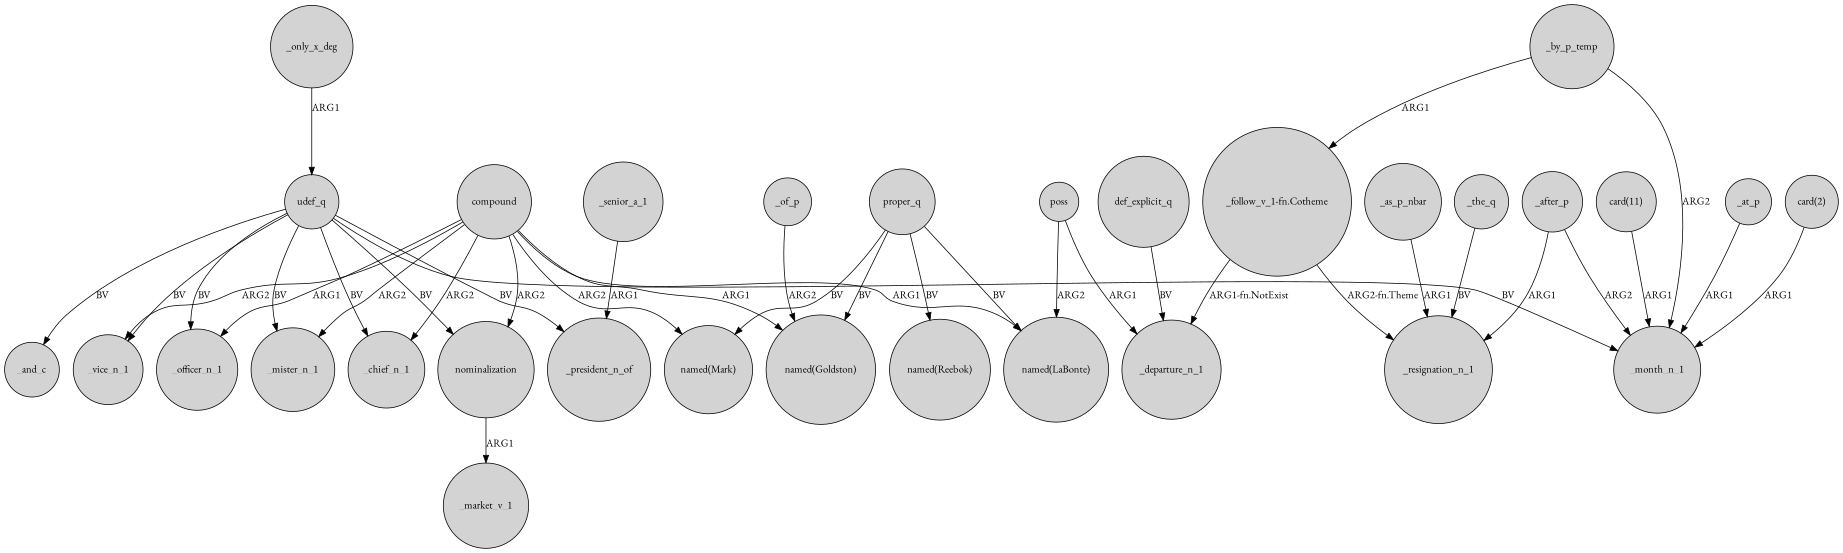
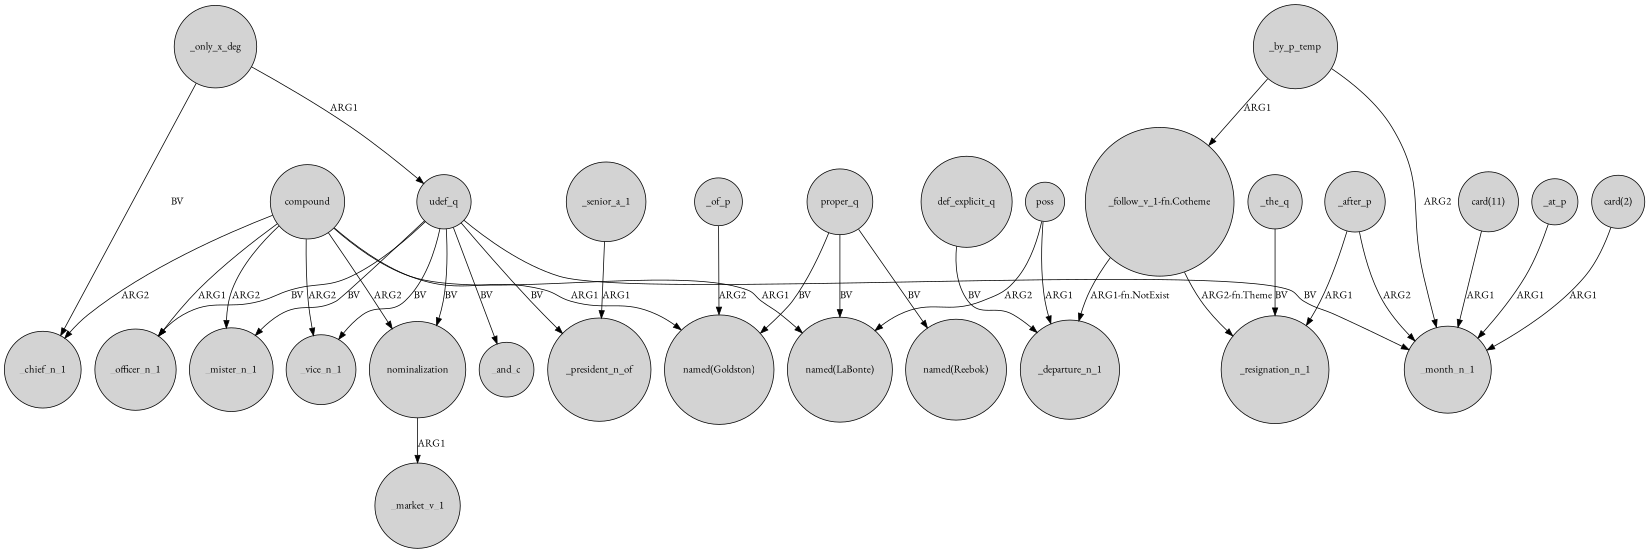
node "_as_p_nbar": removed
edge "udef_q" -> "_chief_n_1": now "_only_x_deg" -> "_chief_n_1"
node "named(Mark)": removed
